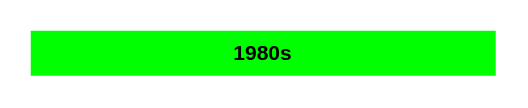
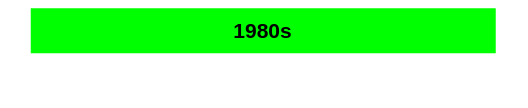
node "1980s": moved (263, 53) -> (263, 31)
